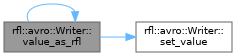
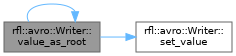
node "rfl::avro::Writer:: value_as_rfl": label "rfl::avro::Writer:: value_as_rfl" -> "rfl::avro::Writer:: value_as_root"
